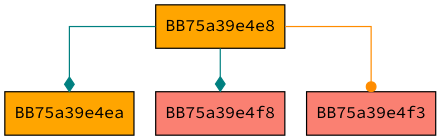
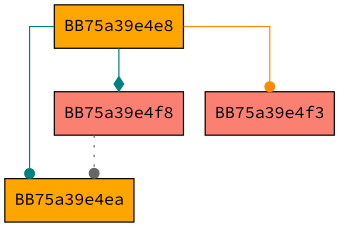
edge "BB75a39e4e8" -> "BB75a39e4ea": arrowhead diamond -> dot
edge "BB75a39e4f8" -> "BB75a39e4ea": added
